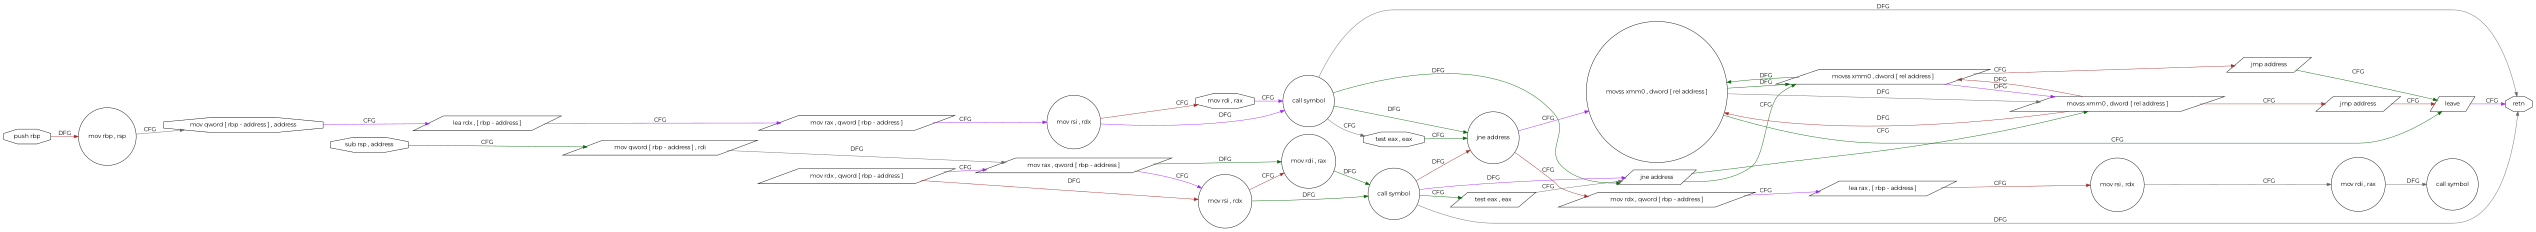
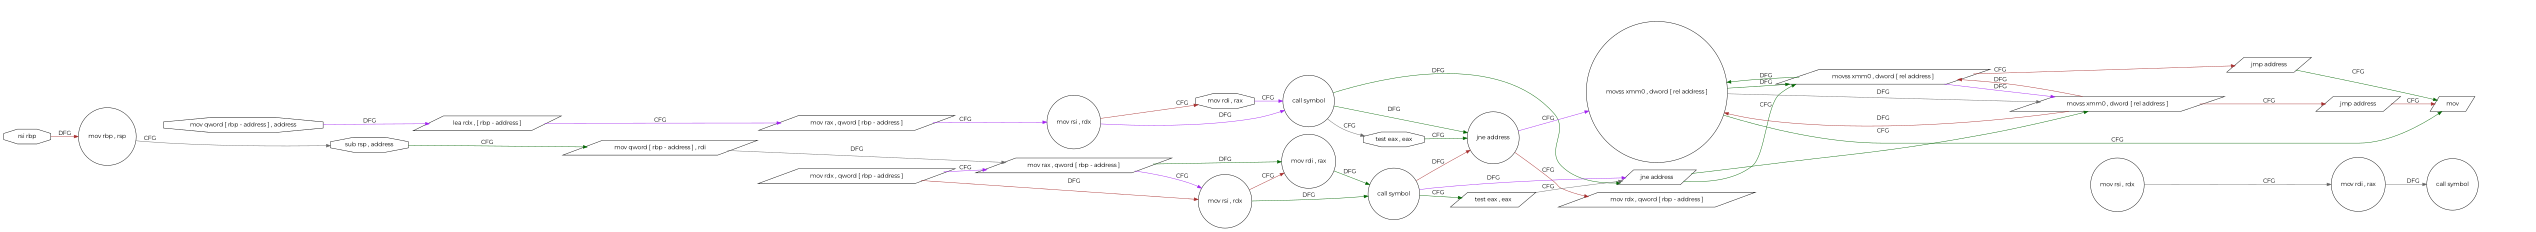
node "leave": label "leave" -> "mov"
node "retn": removed
edge "mov qword [ rbp - address ] , address" -> "lea rdx , [ rbp - address ]": label "CFG" -> "DFG"
edge "mov rbp , rsp" -> "mov qword [ rbp - address ] , address": now "mov rbp , rsp" -> "sub rsp , address"
node "push rbp": label "push rbp" -> "rsi rbp"
node "lea rax , [ rbp - address ]": removed
